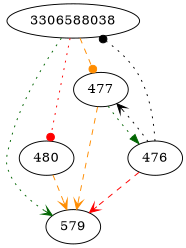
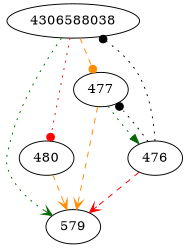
node "3306588038": label "3306588038" -> "4306588038"
edge "476" -> "477": arrowhead vee -> dot
